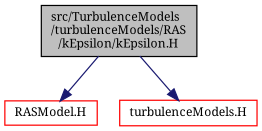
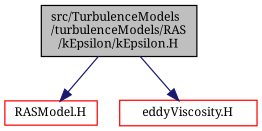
node "turbulenceModels.H": label "turbulenceModels.H" -> "eddyViscosity.H"
